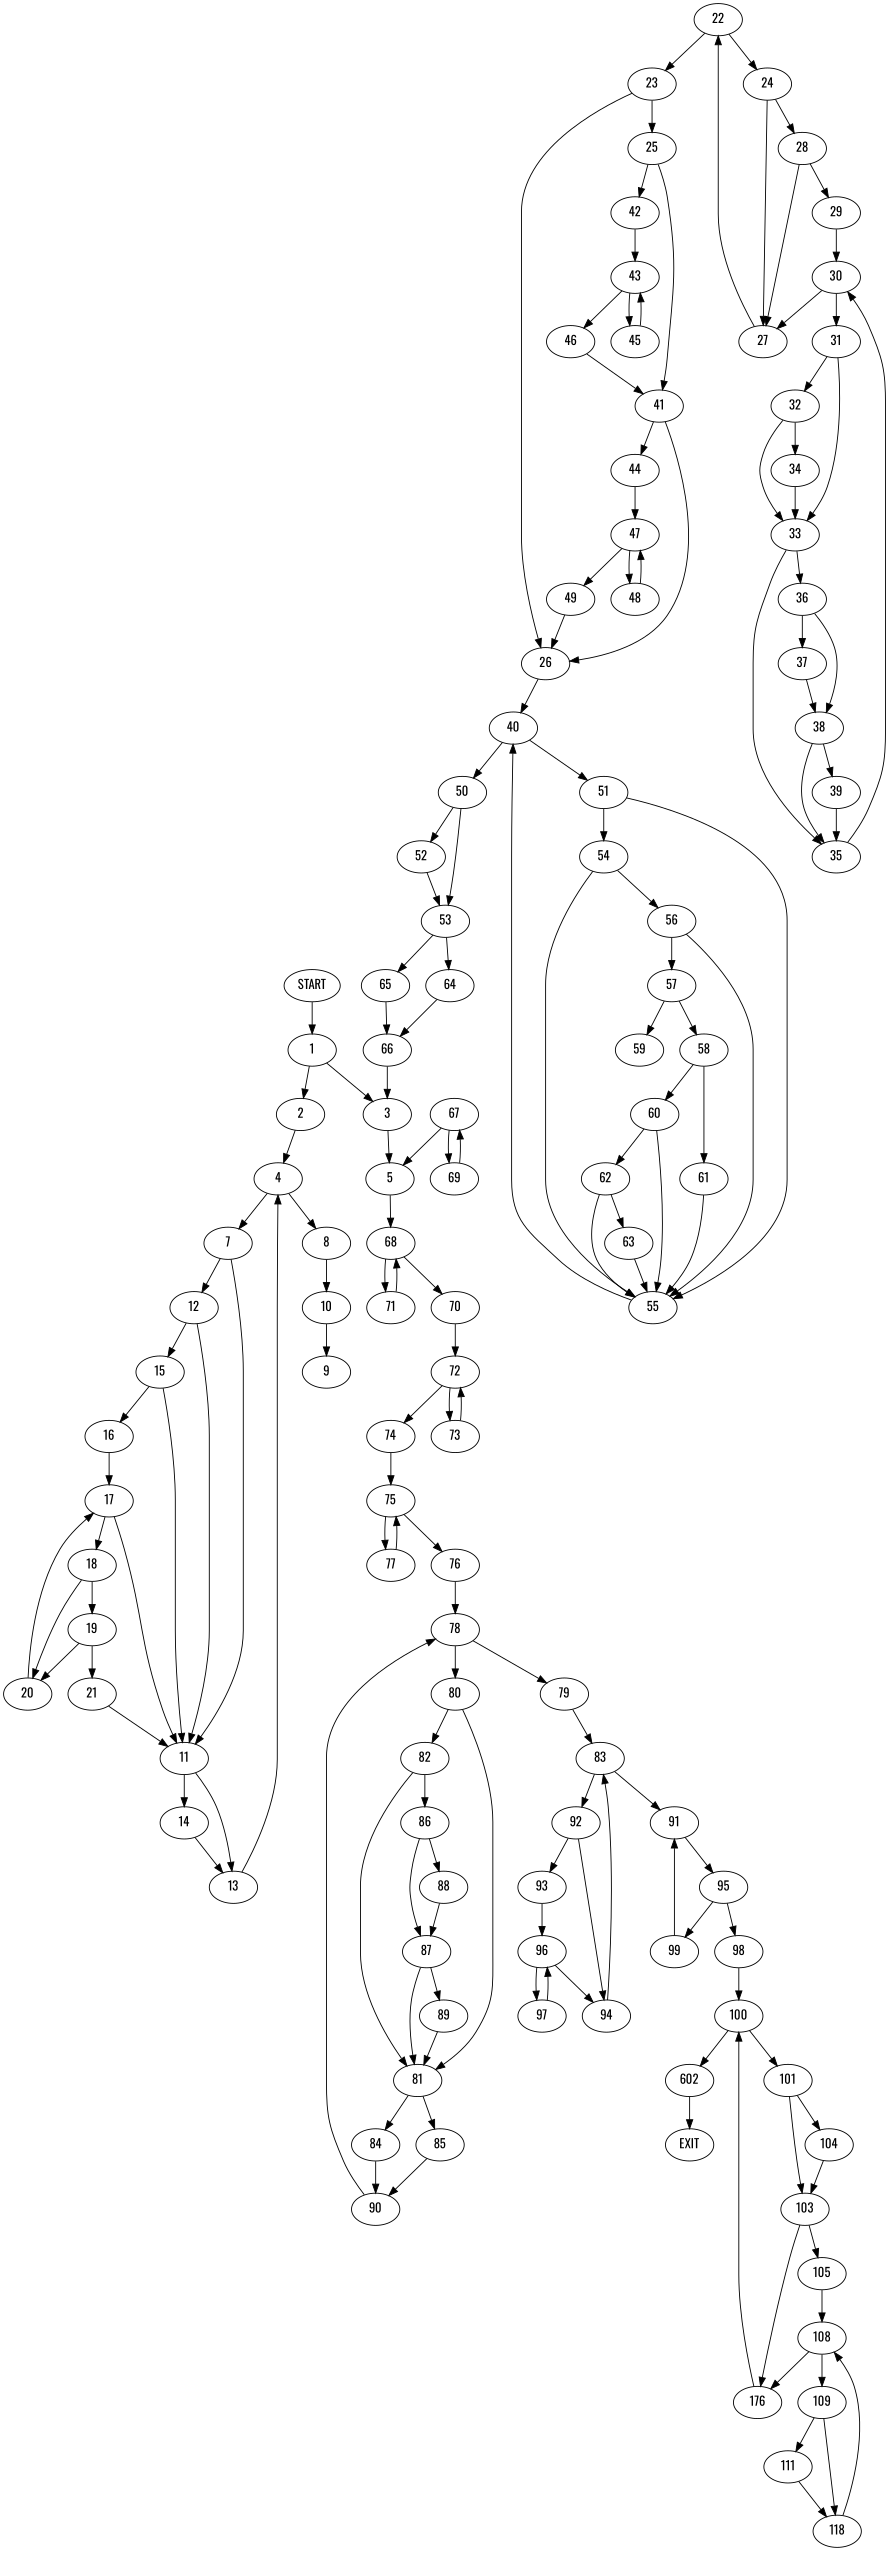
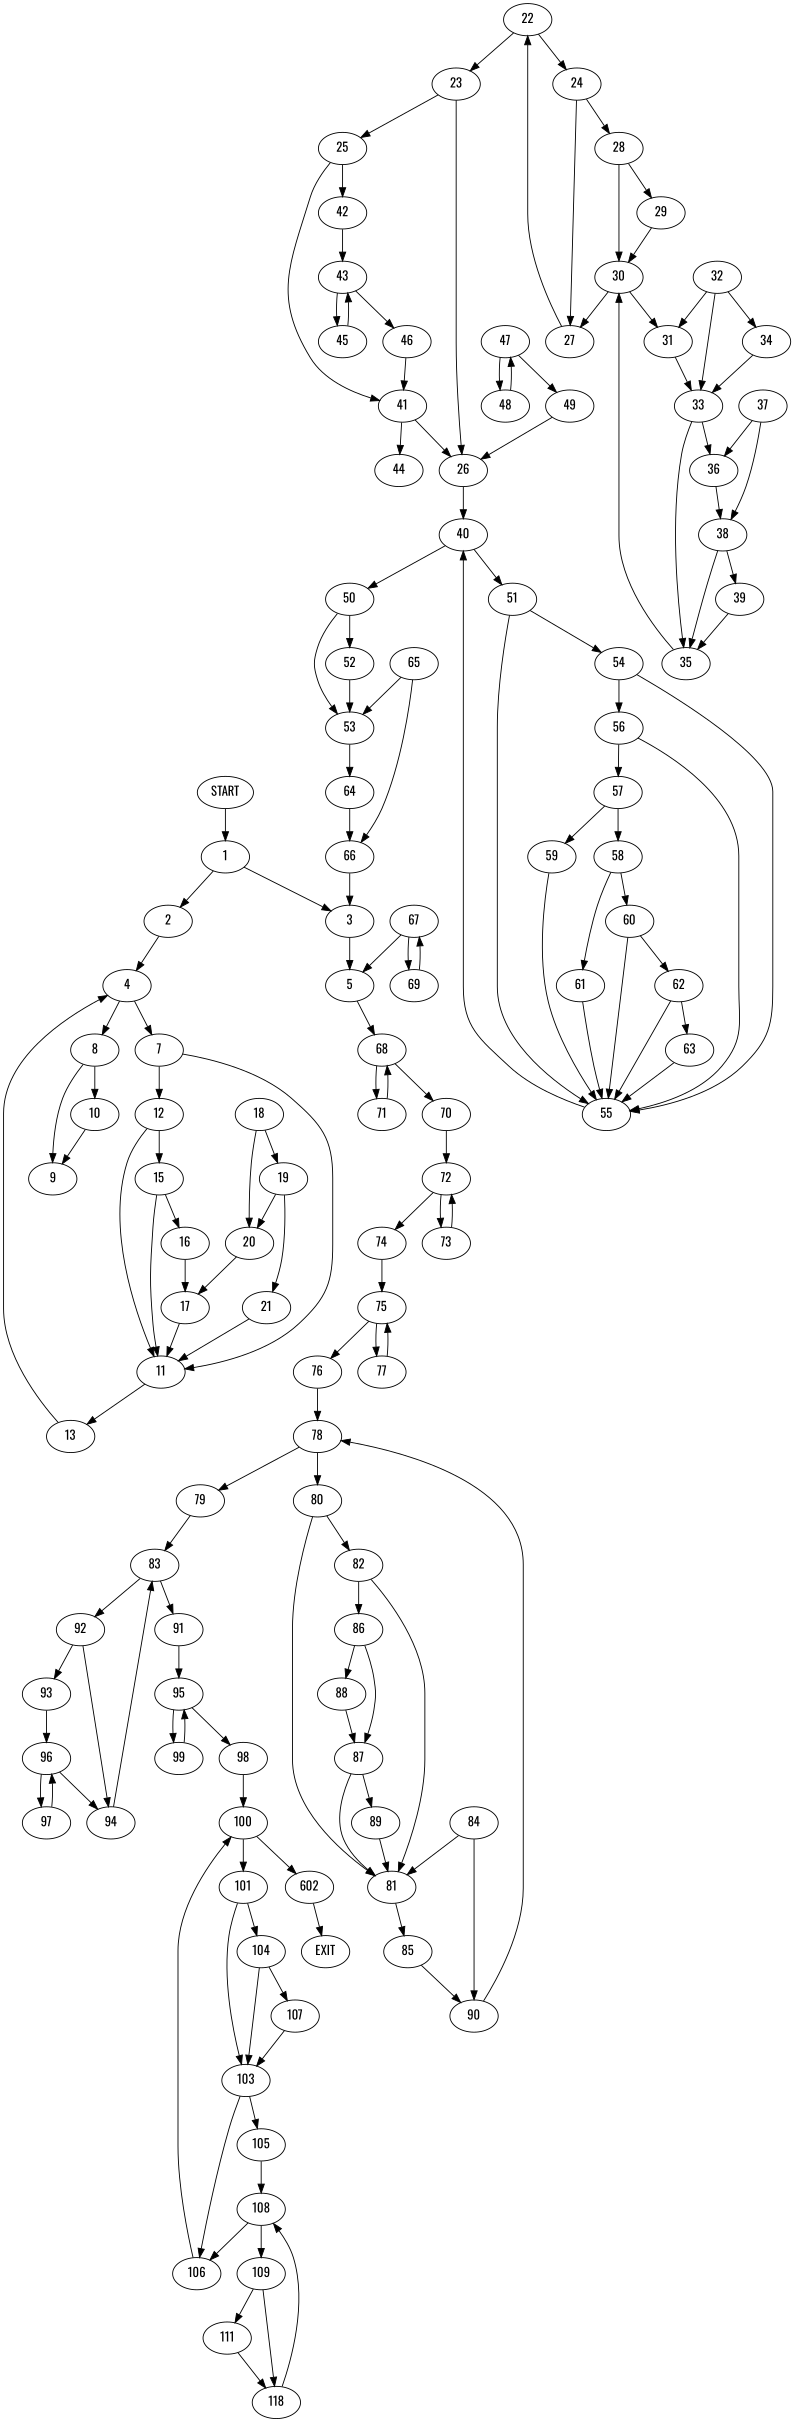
edge "28" -> "27": now "28" -> "30"
edge "31" -> "32": reversed
edge "44" -> "47": removed
edge "36" -> "37": reversed
edge "53" -> "65": reversed
edge "59" -> "55": added
edge "8" -> "9": added
edge "17" -> "18": removed
node "14": removed
edge "99" -> "91": now "99" -> "95"
node "107": added
edge "81" -> "84": reversed
node "176": label "176" -> "106"
